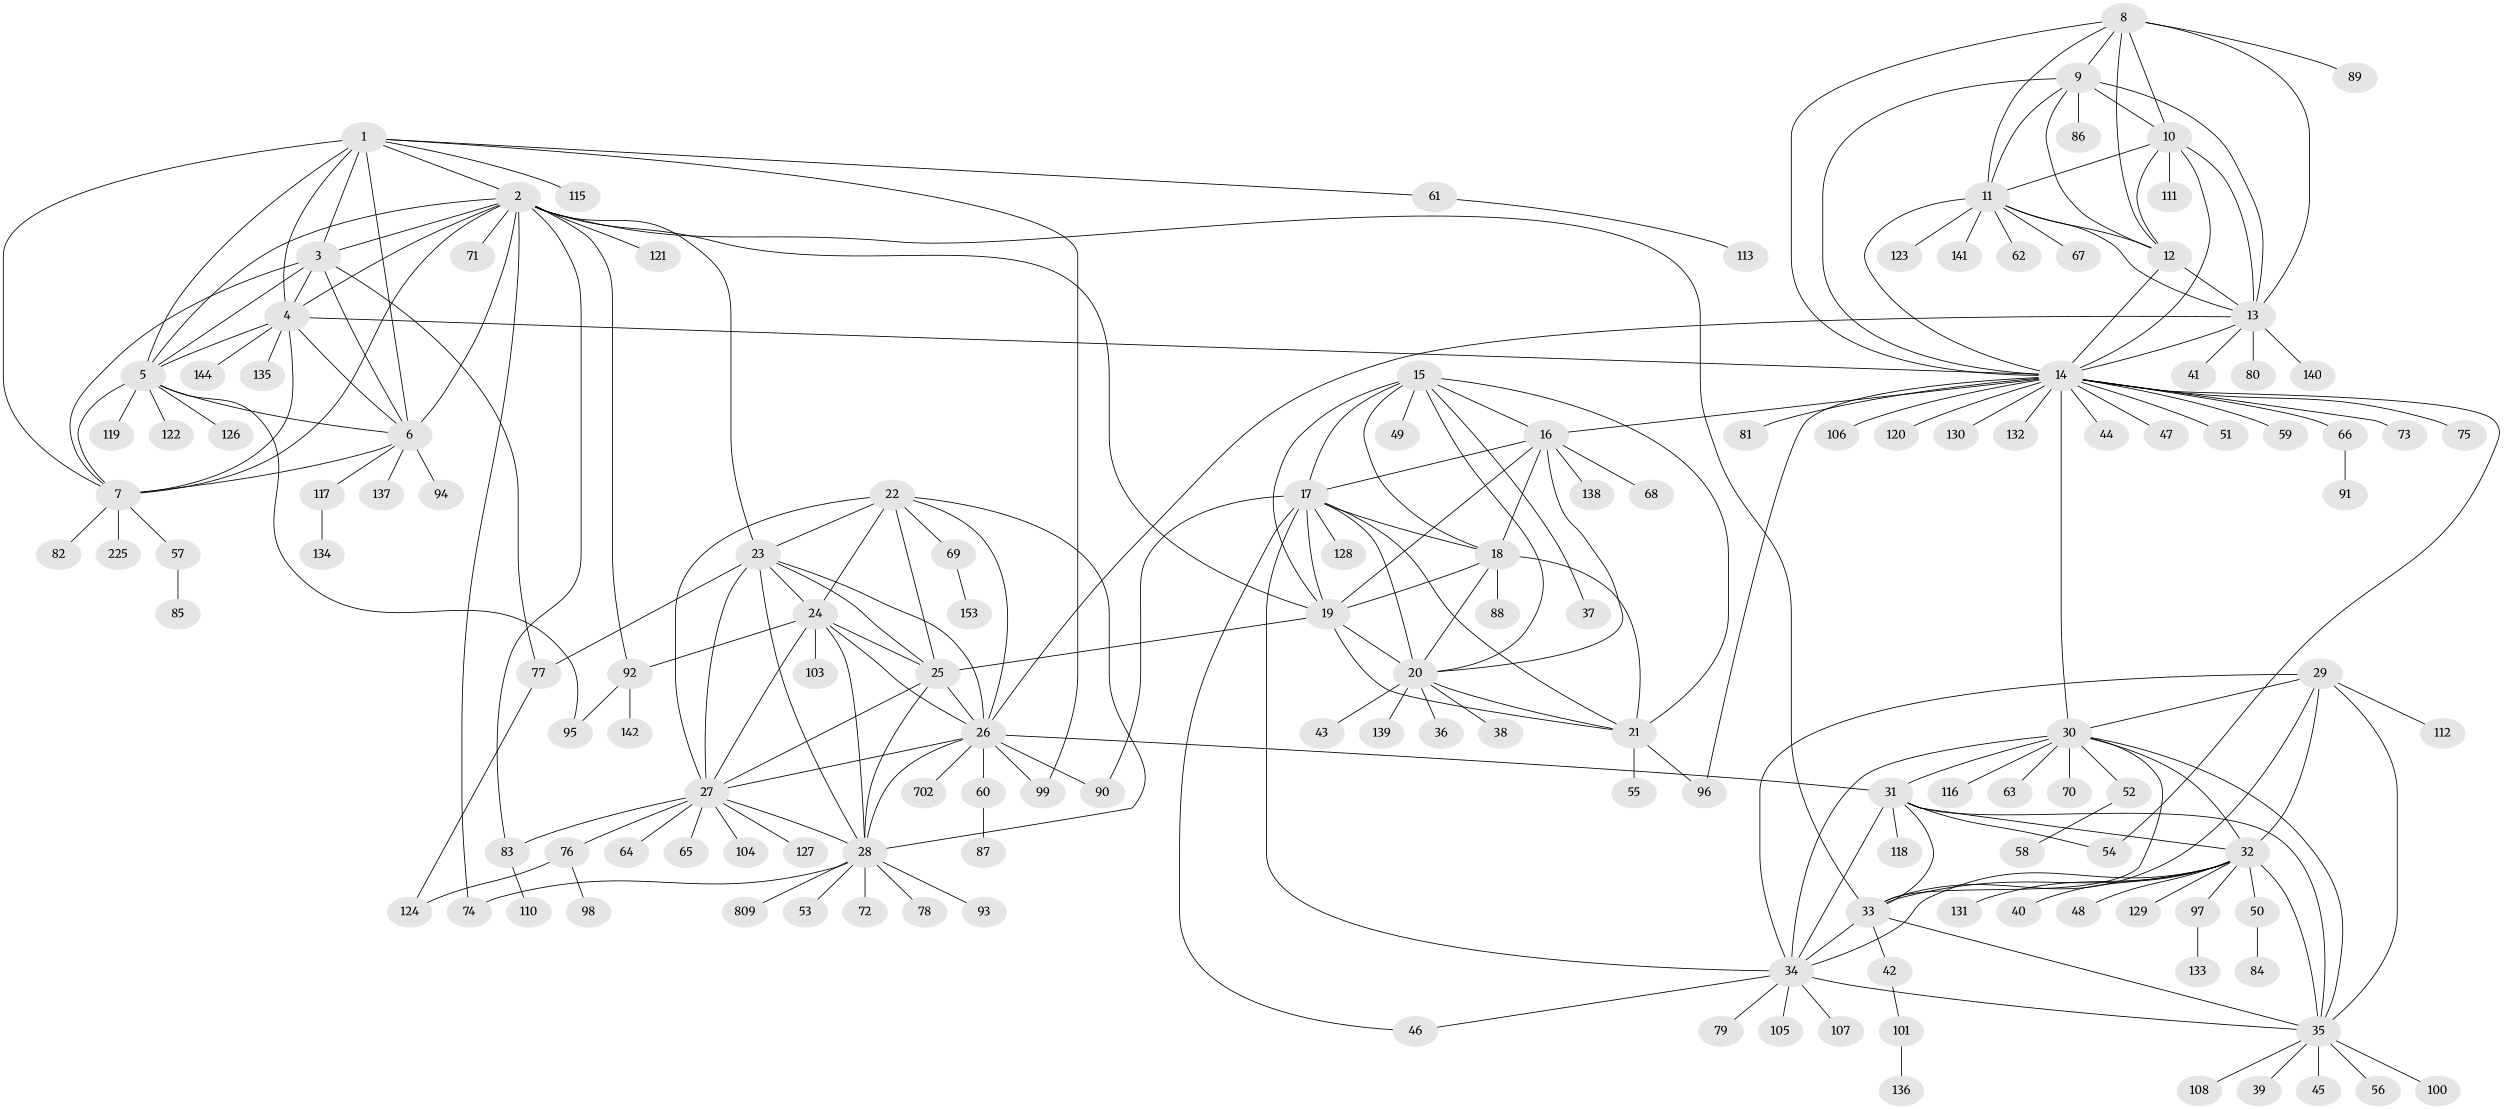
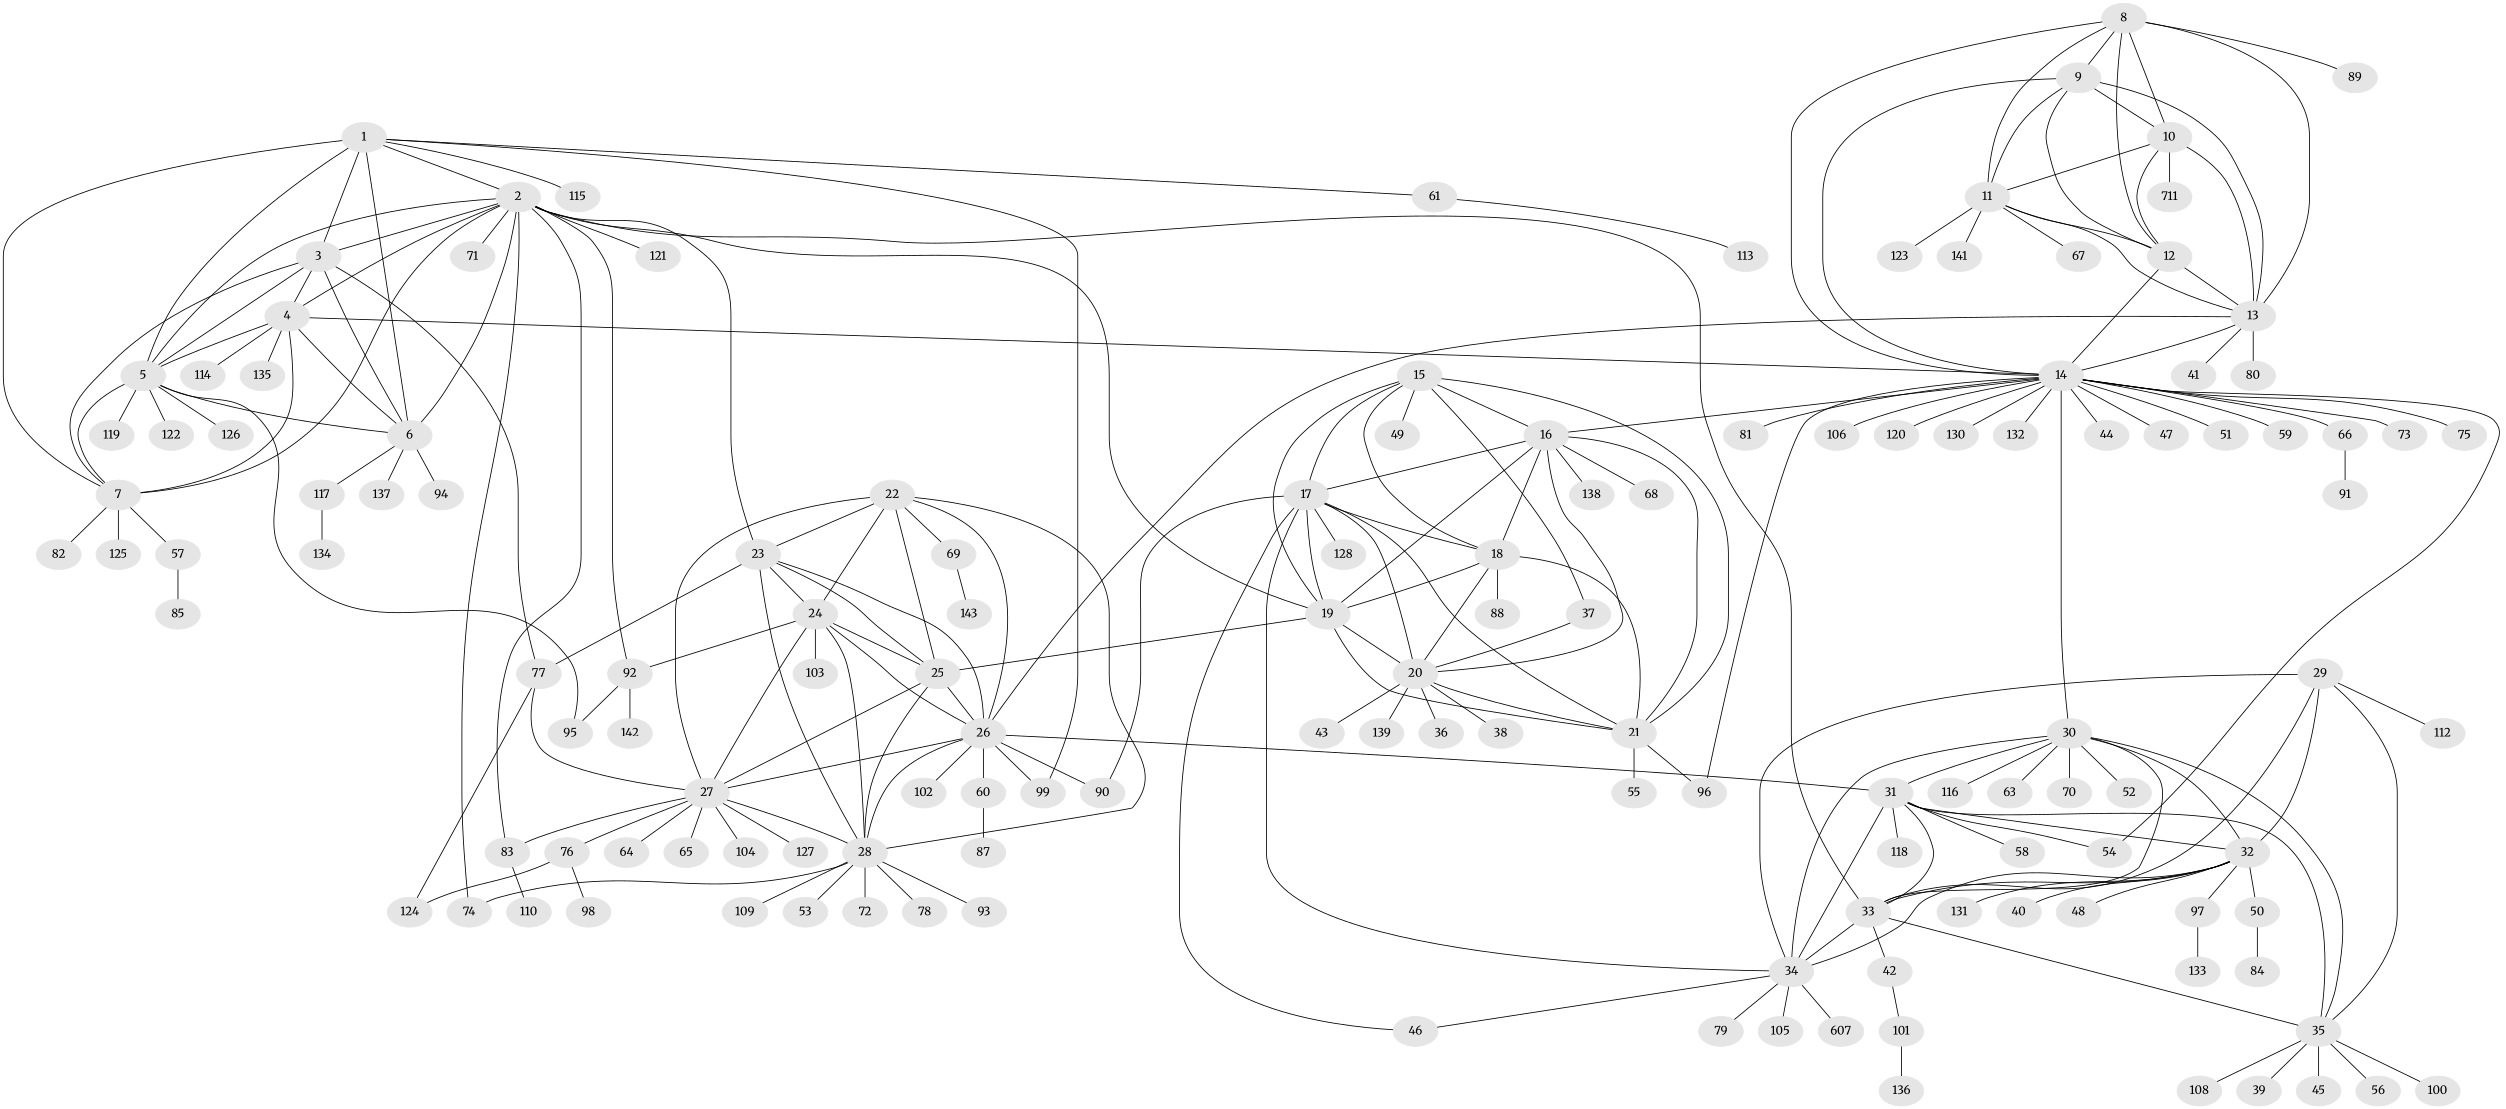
node "86": removed
node "111": label "111" -> "711"
edge "1" -- "4": removed
node "62": removed
edge "10" -- "14": removed
edge "11" -- "14": removed
node "144": label "144" -> "114"
node "140": removed
edge "6" -- "7": removed
edge "16" -- "21": added
edge "15" -- "20": now "37" -- "20"
node "225": label "225" -> "125"
node "153": label "153" -> "143"
edge "23" -- "27": now "77" -- "27"
edge "29" -- "30": removed
node "702": label "702" -> "102"
edge "52" -- "58": now "31" -- "58"
node "809": label "809" -> "109"
node "129": removed
edge "32" -- "35": removed
edge "34" -- "35": removed
node "107": label "107" -> "607"
